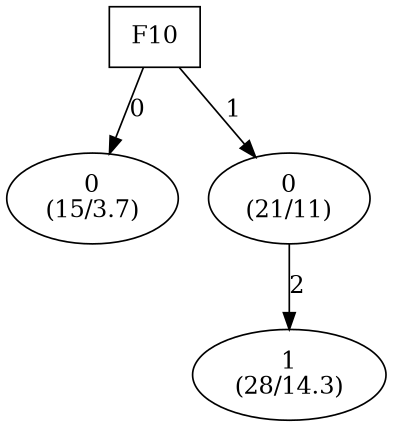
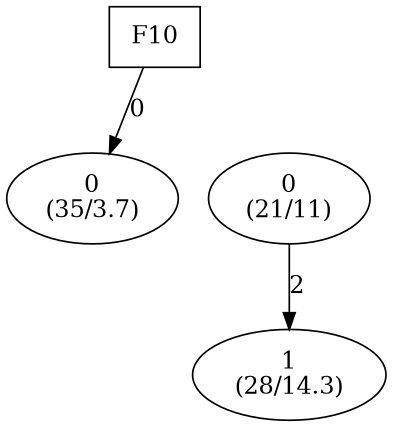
edge "F10" -> "0 (21/11)": removed, label "1"
node "0 (15/3.7)": label "0 (15/3.7)" -> "0 (35/3.7)"
